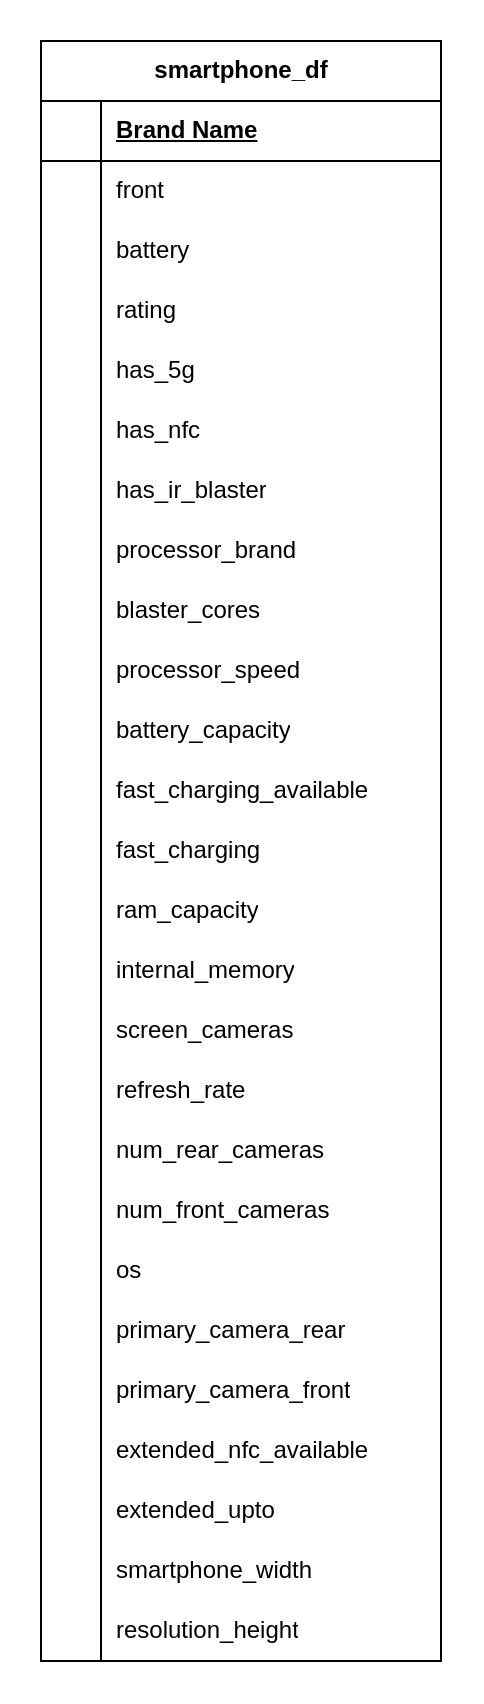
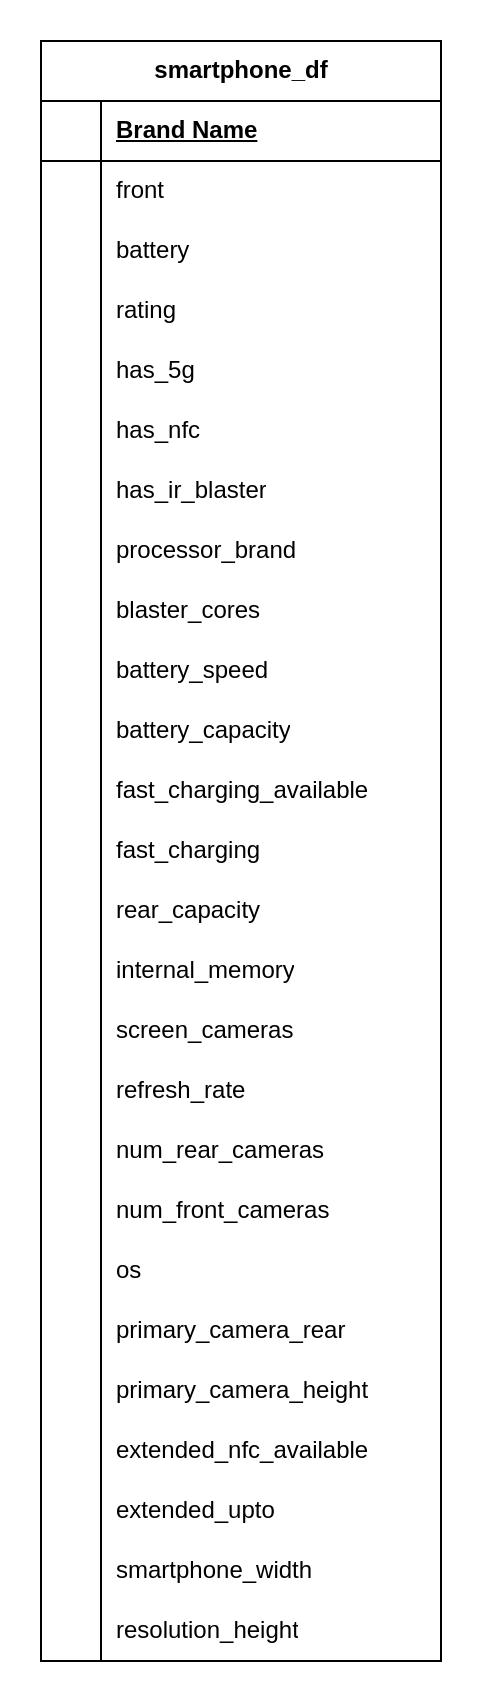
node "processor_speed": label "processor_speed" -> "battery_speed"
node "ram_capacity": label "ram_capacity" -> "rear_capacity"
node "primary_camera_front": label "primary_camera_front" -> "primary_camera_height"
